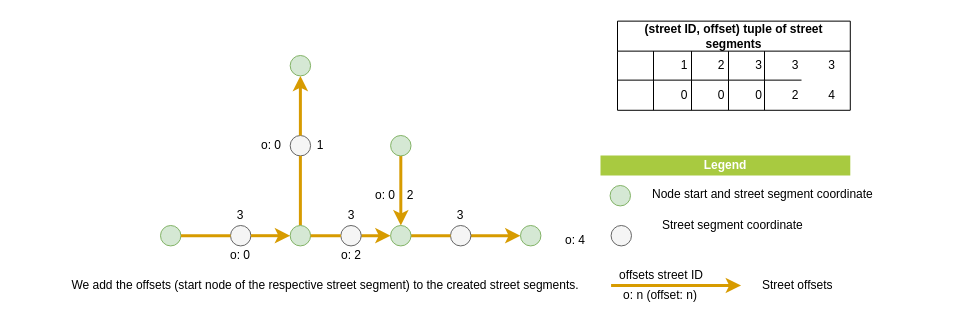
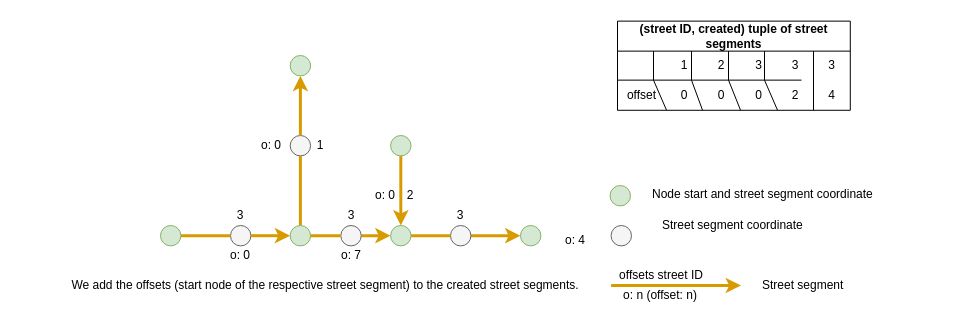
node "(street ID, offset) tuple of street segments": label "(street ID, offset) tuple of street segments" -> "(street ID, created) tuple of street segments"
node "offset": added
node "Legend": removed
node "o: 2": label "o: 2" -> "o: 7"
node "Street offsets": label "Street offsets" -> "Street segment"
